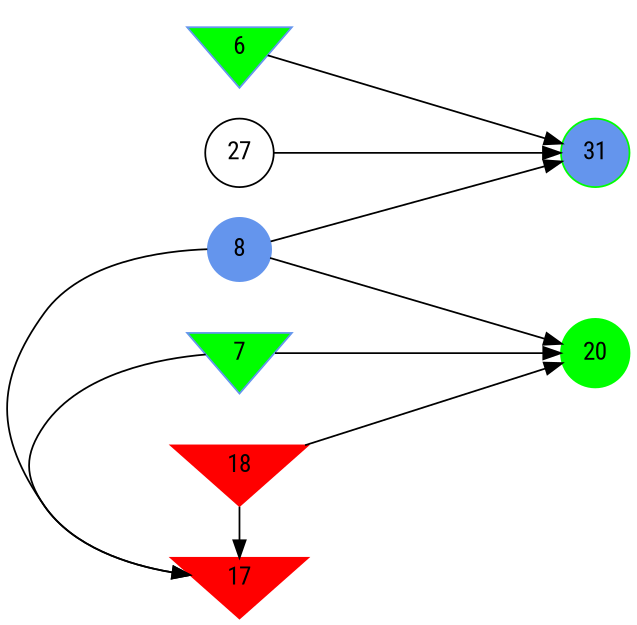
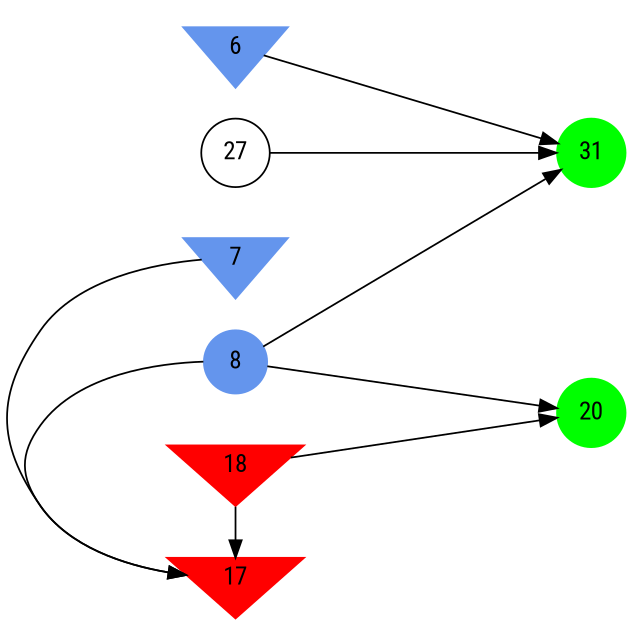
node "6": fillcolor green -> cornflowerblue
node "31": fillcolor cornflowerblue -> green
node "7": fillcolor green -> cornflowerblue
edge "7" -> "20": removed
